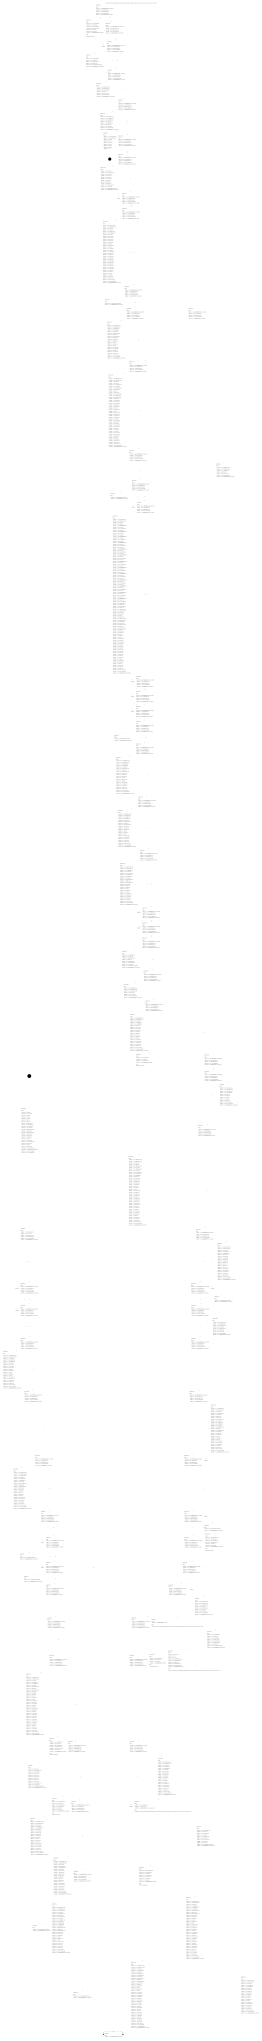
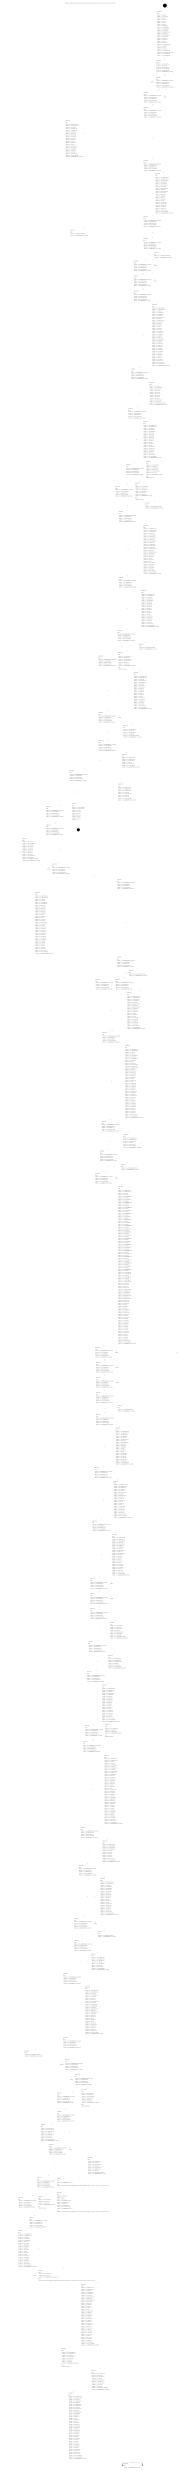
node "0x40147c [28]": added
